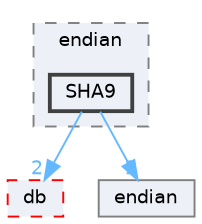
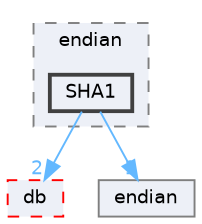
node "SHA9": label "SHA9" -> "SHA1"
